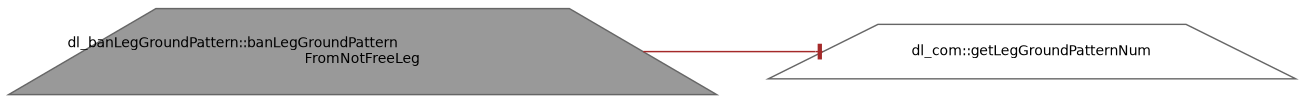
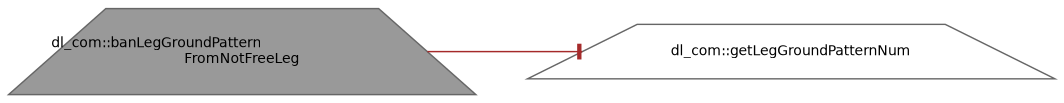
node "dl_banLegGroundPattern::banLegGroundPattern FromNotFreeLeg": label "dl_banLegGroundPattern::banLegGroundPattern FromNotFreeLeg" -> "dl_com::banLegGroundPattern FromNotFreeLeg"
